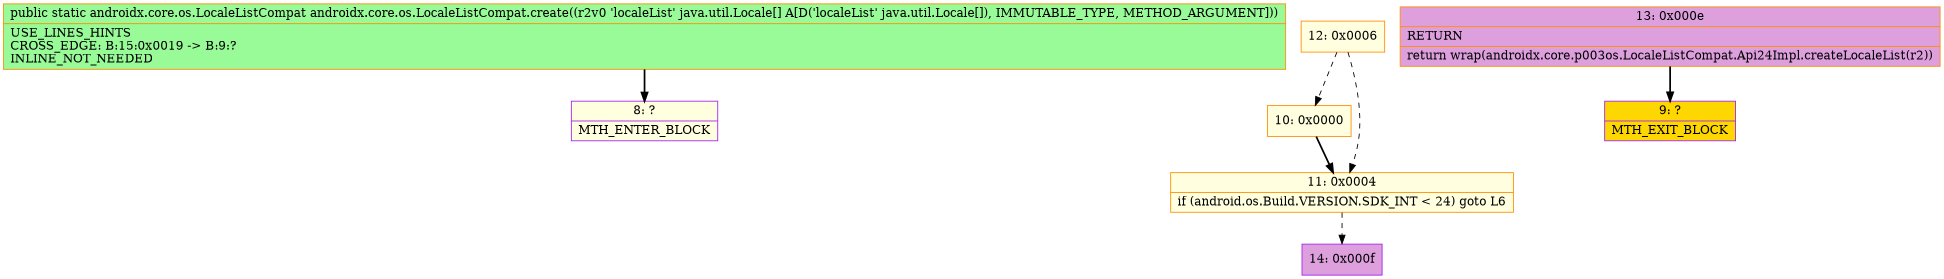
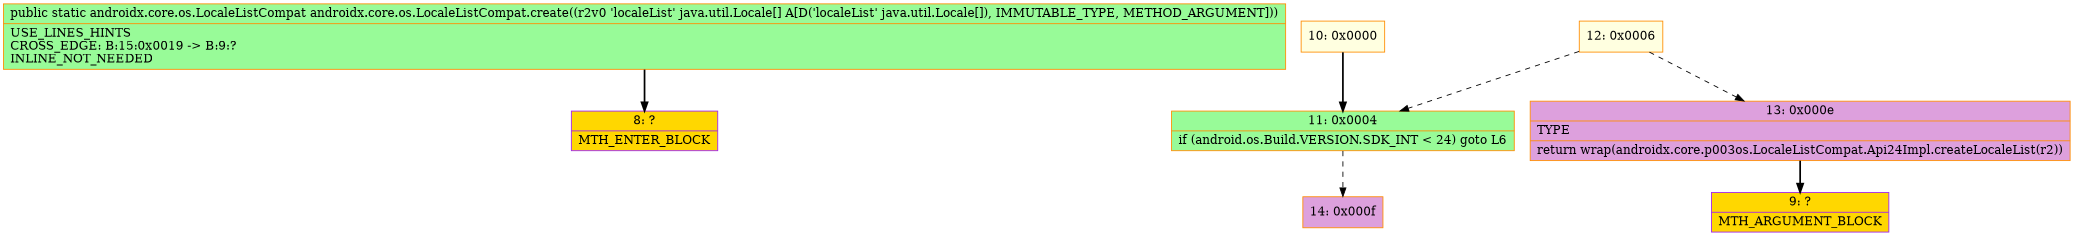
node "13: 0x000e": text "RETURN" -> "TYPE"
edge "12: 0x0006" -> "10: 0x0000": now "12: 0x0006" -> "13: 0x000e"
node "8: ?": fillcolor lightyellow -> gold
node "9: ?": text "MTH_EXIT_BLOCK" -> "MTH_ARGUMENT_BLOCK"
node "11: 0x0004": fillcolor lightyellow -> palegreen
node "14: 0x000f": color purple -> darkorange
